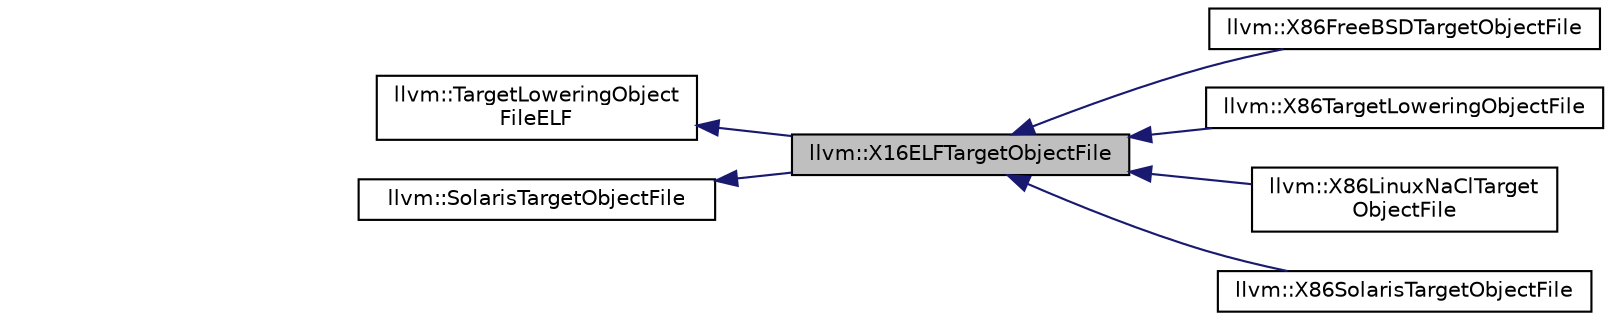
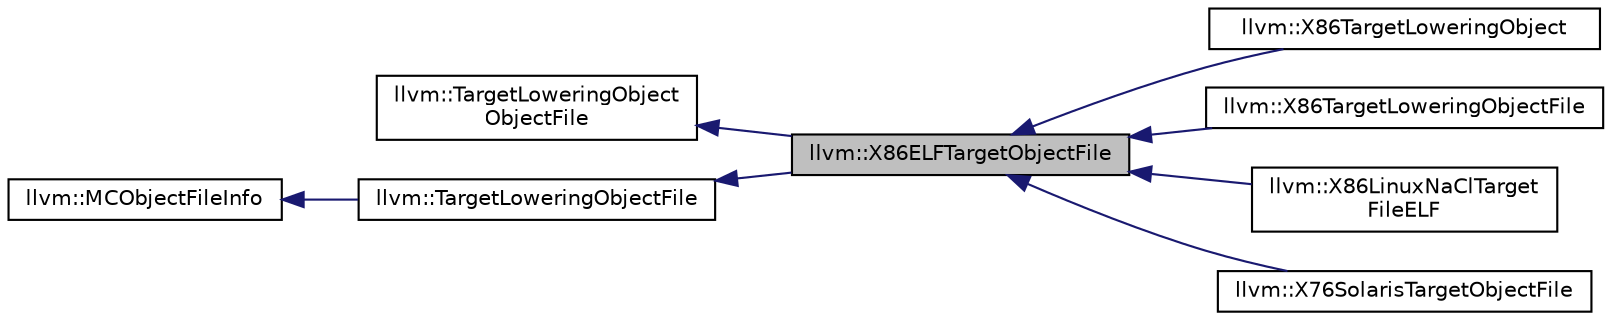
node "llvm::X86FreeBSDTargetObjectFile": label "llvm::X86FreeBSDTargetObjectFile" -> "llvm::X86TargetLoweringObject"
node "llvm::TargetLoweringObject FileELF": label "llvm::TargetLoweringObject FileELF" -> "llvm::TargetLoweringObject ObjectFile"
node "llvm::X16ELFTargetObjectFile": label "llvm::X16ELFTargetObjectFile" -> "llvm::X86ELFTargetObjectFile"
node "llvm::MCObjectFileInfo": added
node "llvm::SolarisTargetObjectFile": label "llvm::SolarisTargetObjectFile" -> "llvm::TargetLoweringObjectFile"
node "llvm::X86LinuxNaClTarget ObjectFile": label "llvm::X86LinuxNaClTarget ObjectFile" -> "llvm::X86LinuxNaClTarget FileELF"
node "llvm::X86SolarisTargetObjectFile": label "llvm::X86SolarisTargetObjectFile" -> "llvm::X76SolarisTargetObjectFile"
